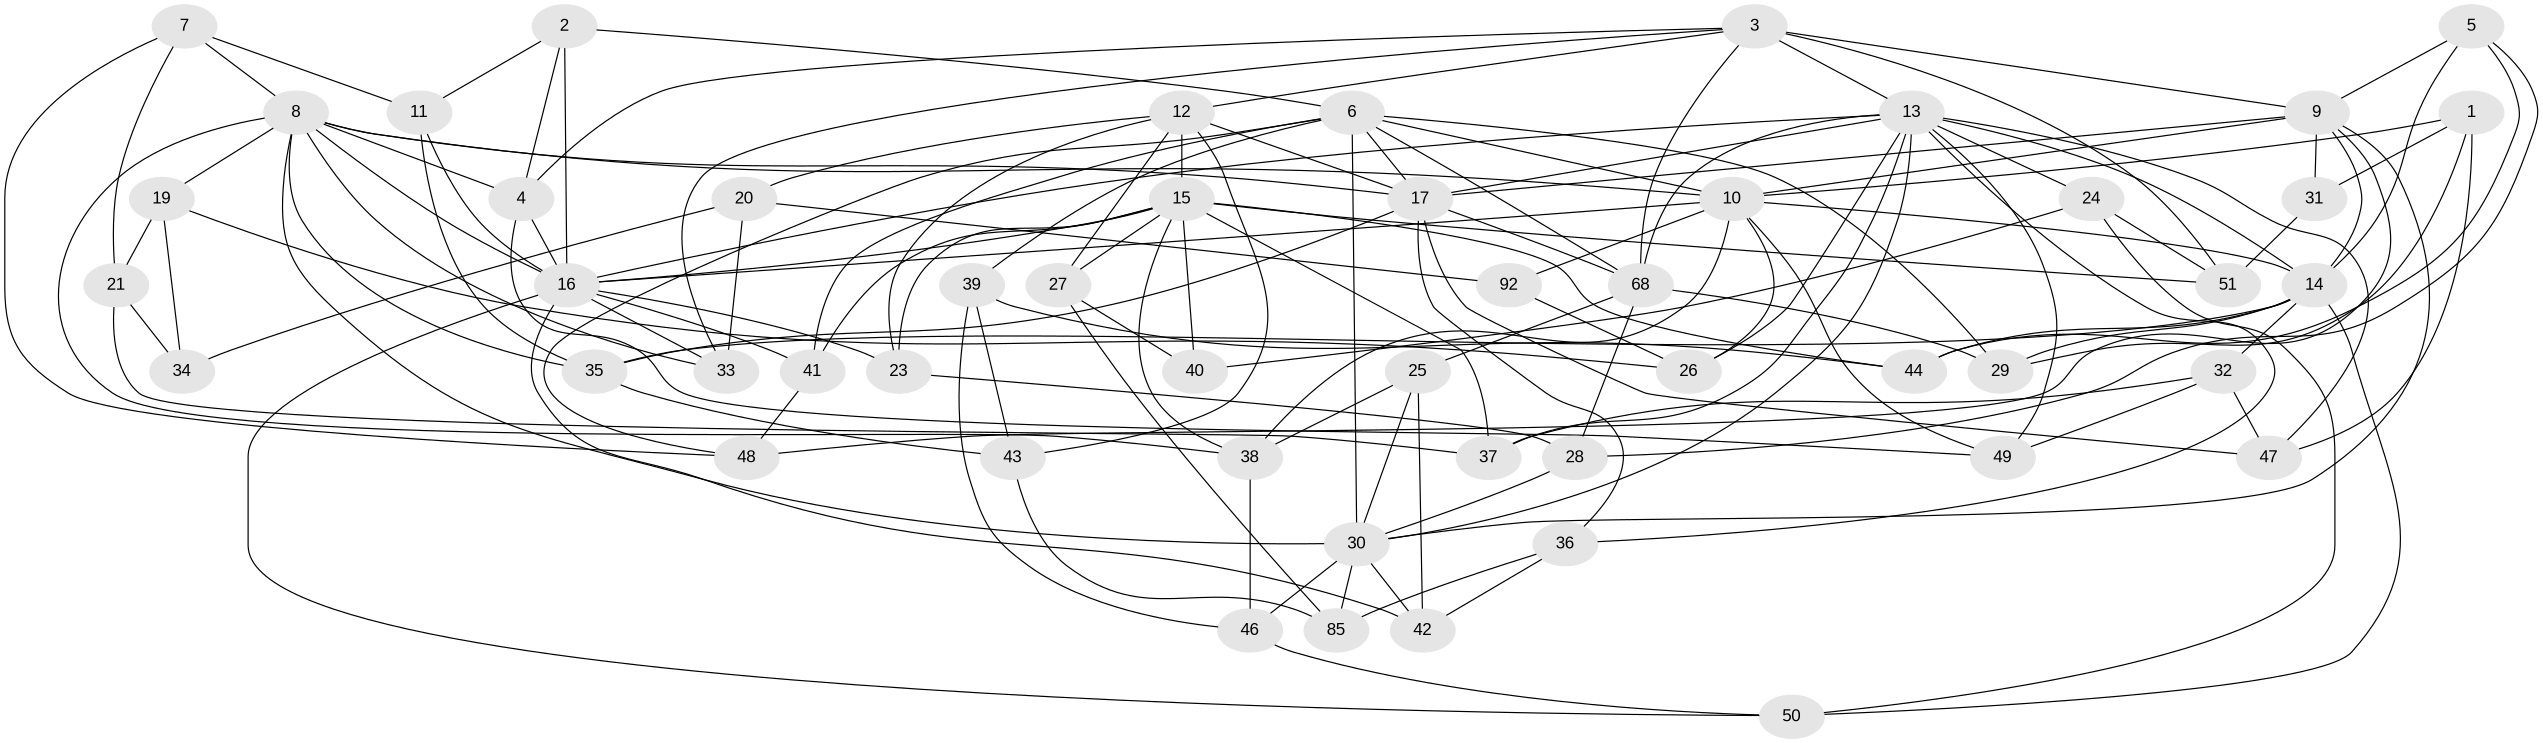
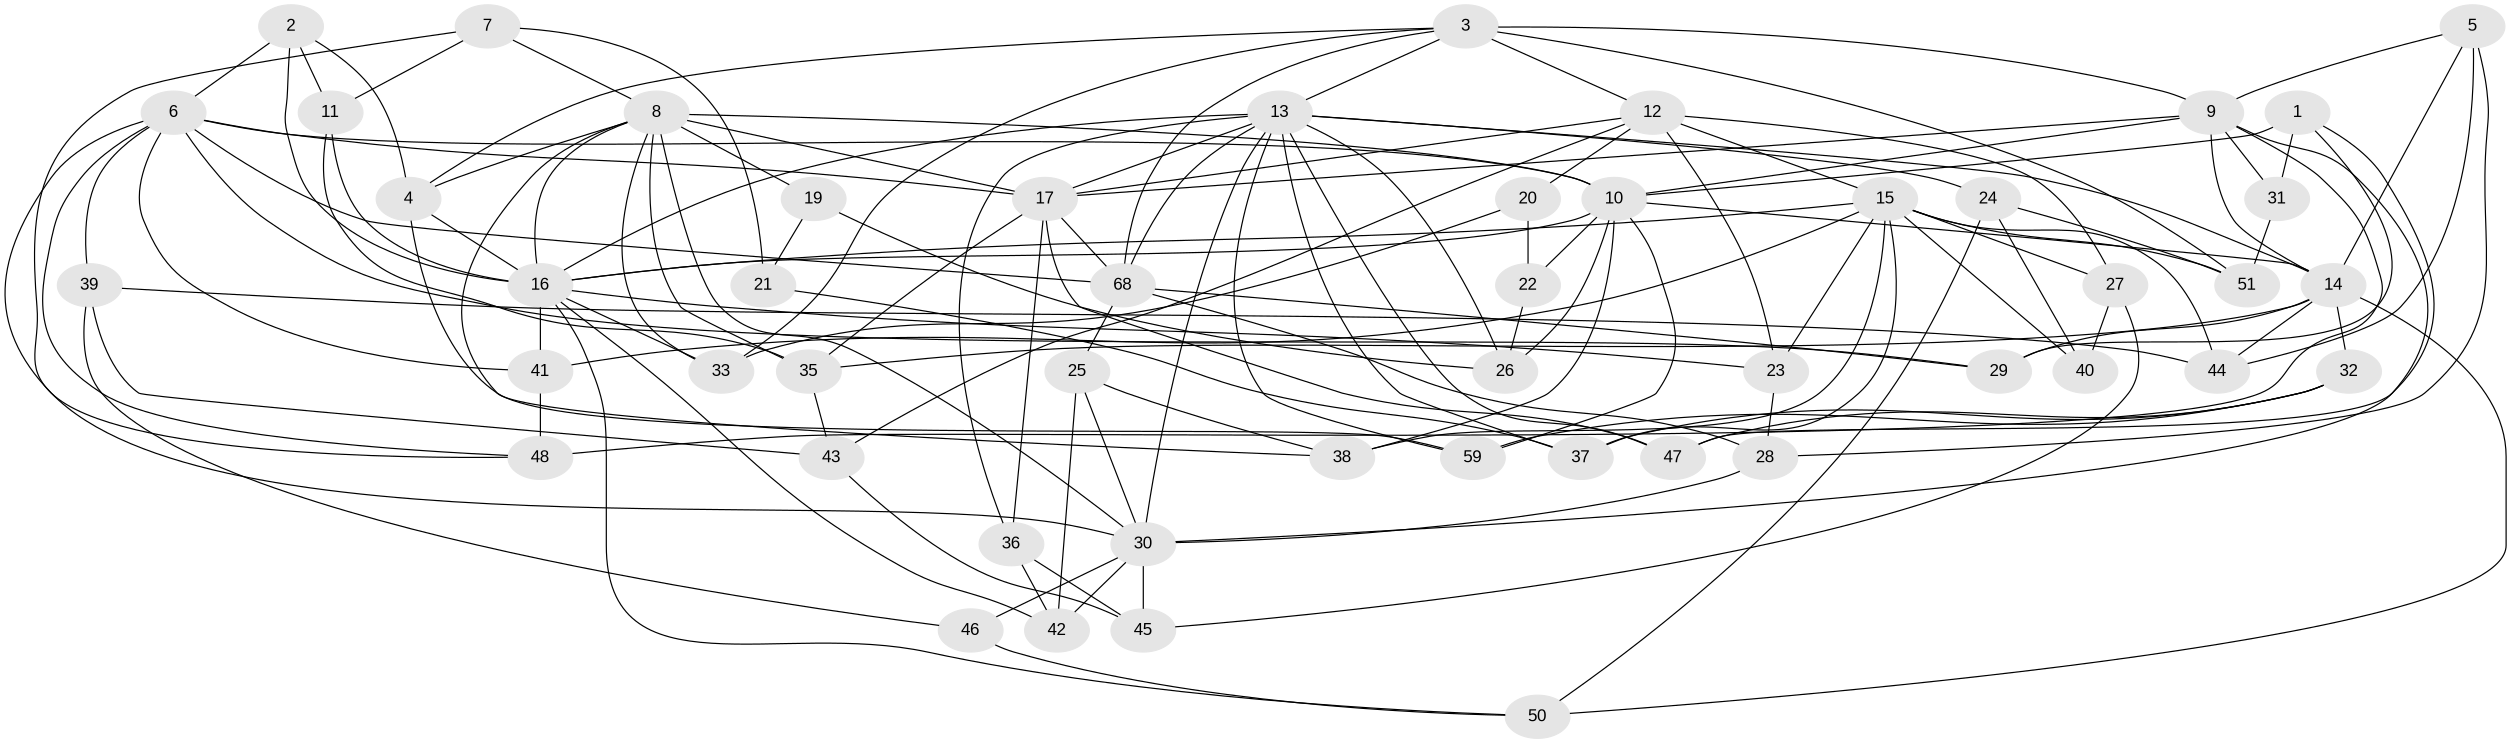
node "92": label "92" -> "22"
node "34": removed
node "49": label "49" -> "59"
edge "38" -- "46": removed
node "85": label "85" -> "45"
